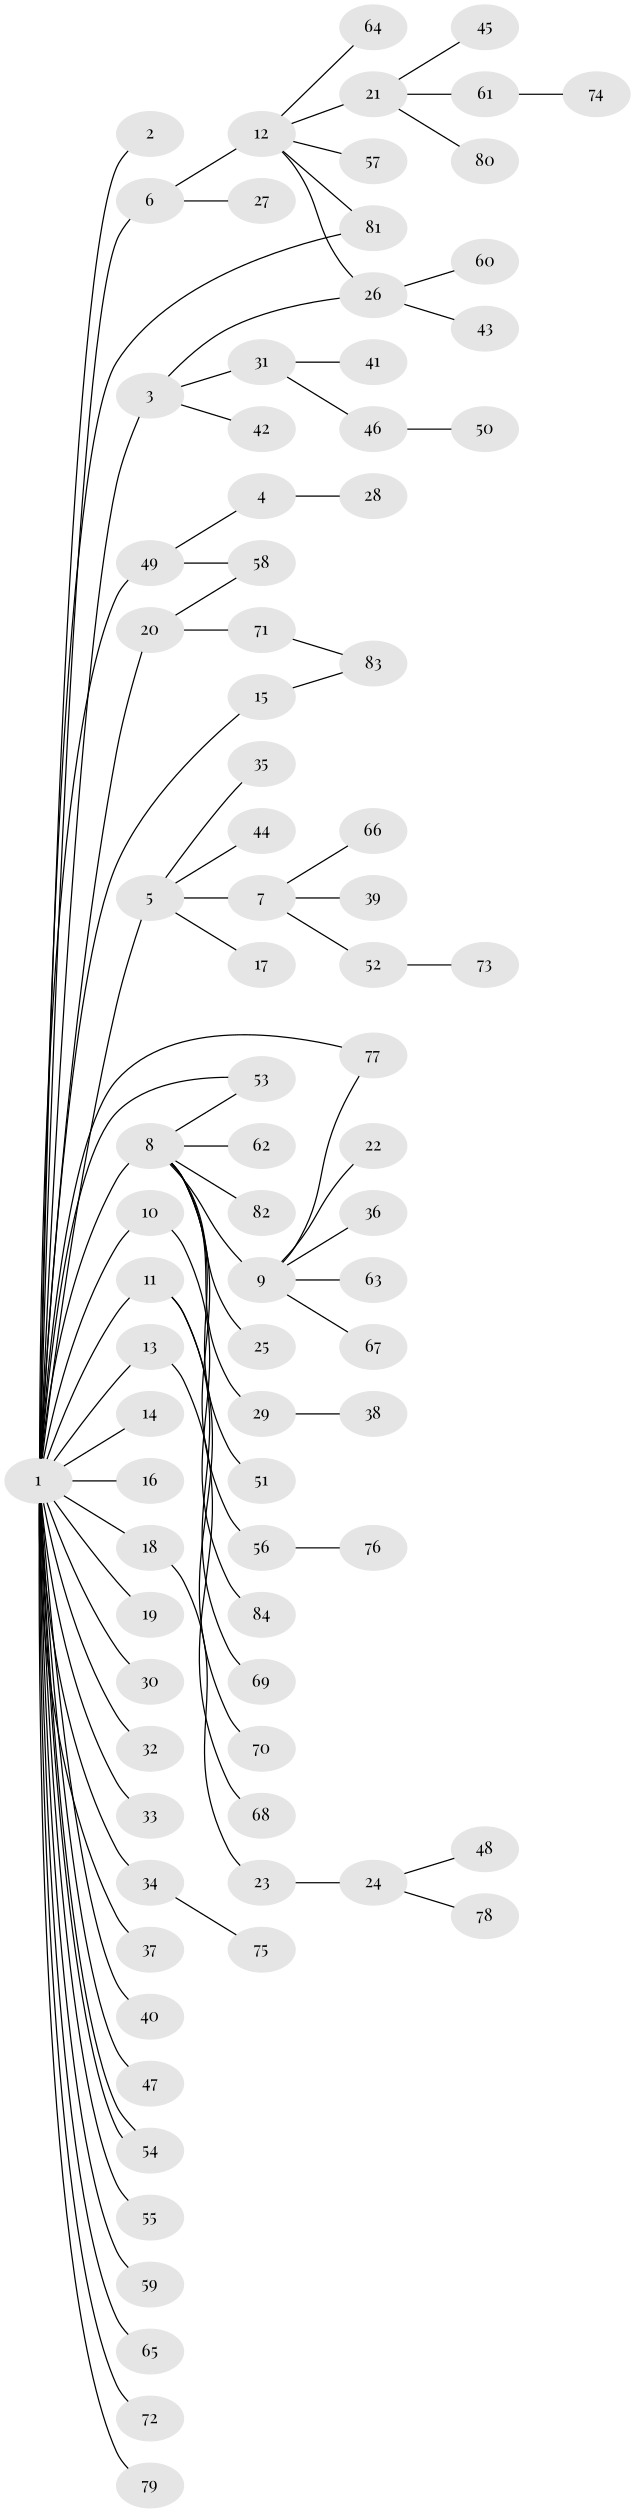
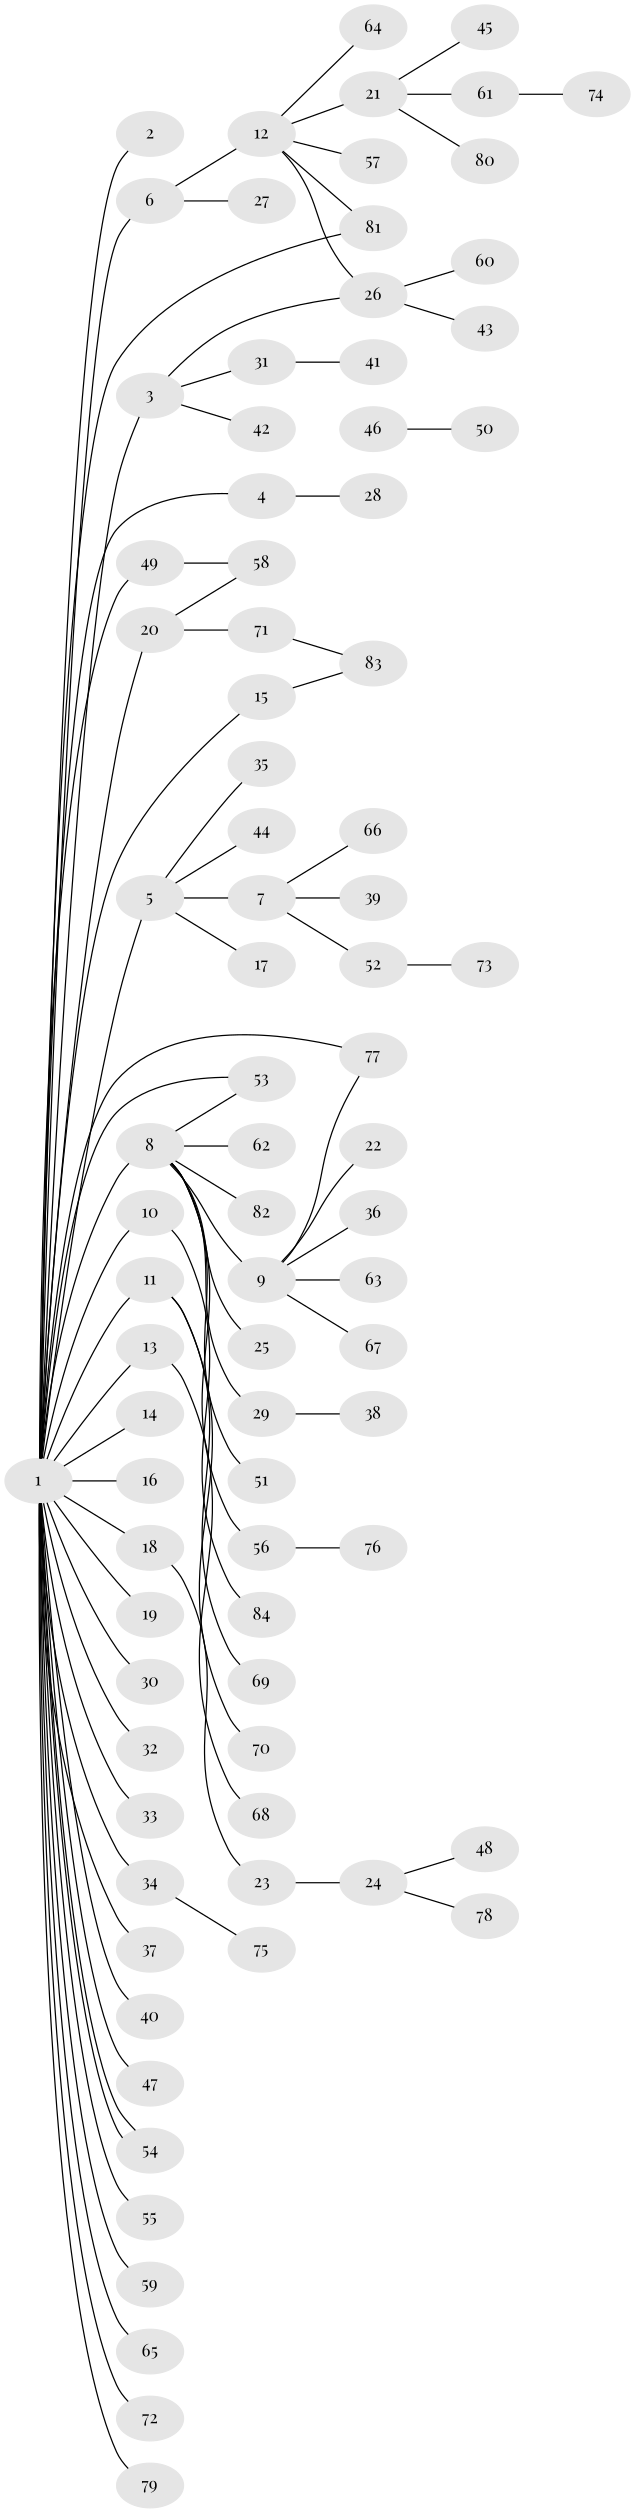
edge "31" -- "46": removed
edge "4" -- "49": now "4" -- "1"
